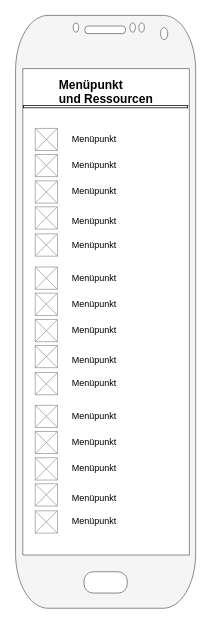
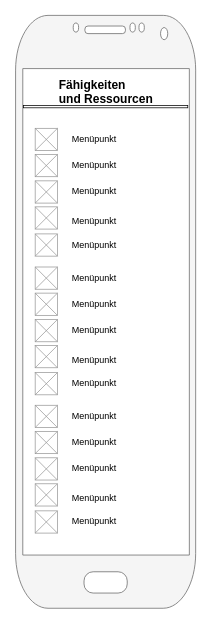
node "Menüpunkt und Ressourcen": label "Menüpunkt und Ressourcen" -> "Fähigkeiten und Ressourcen"
